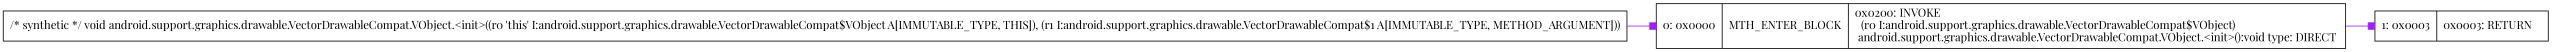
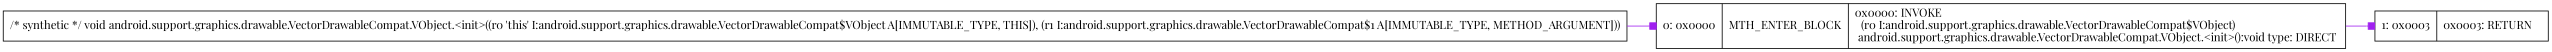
node "0: 0x0000": text "0x0200: INVOKE" -> "0x0000: INVOKE"
